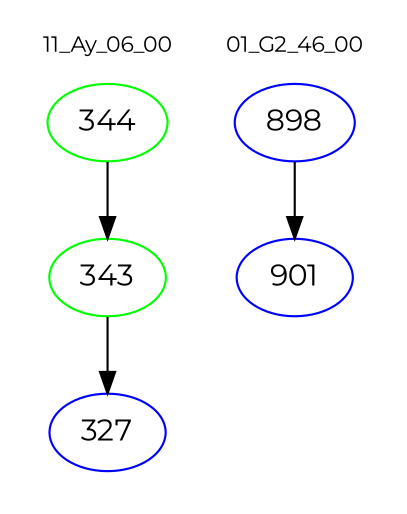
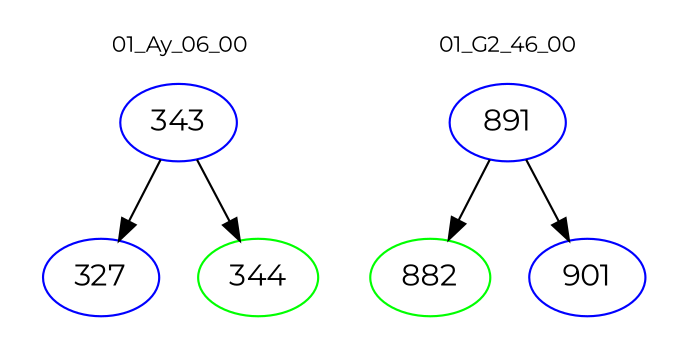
cluster "11_Ay_06_00": label "11_Ay_06_00" -> "01_Ay_06_00"
node "898": label "898" -> "891"
edge "344" -> "343": reversed
node "343": color green -> blue
node "882": added
